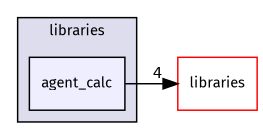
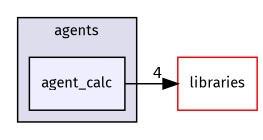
cluster "libraries": label "libraries" -> "agents"
